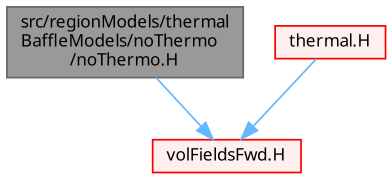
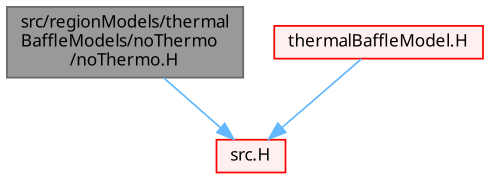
node "thermal.H": label "thermal.H" -> "thermalBaffleModel.H"
node "volFieldsFwd.H": label "volFieldsFwd.H" -> "src.H"
